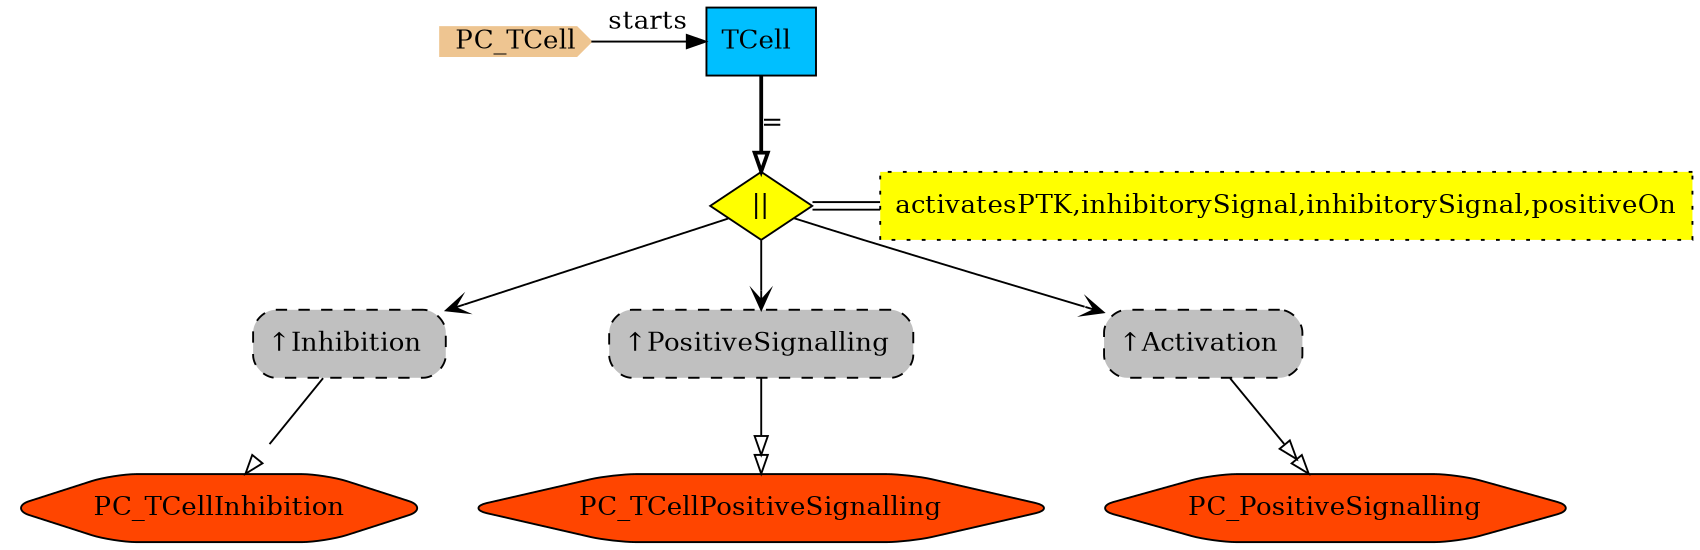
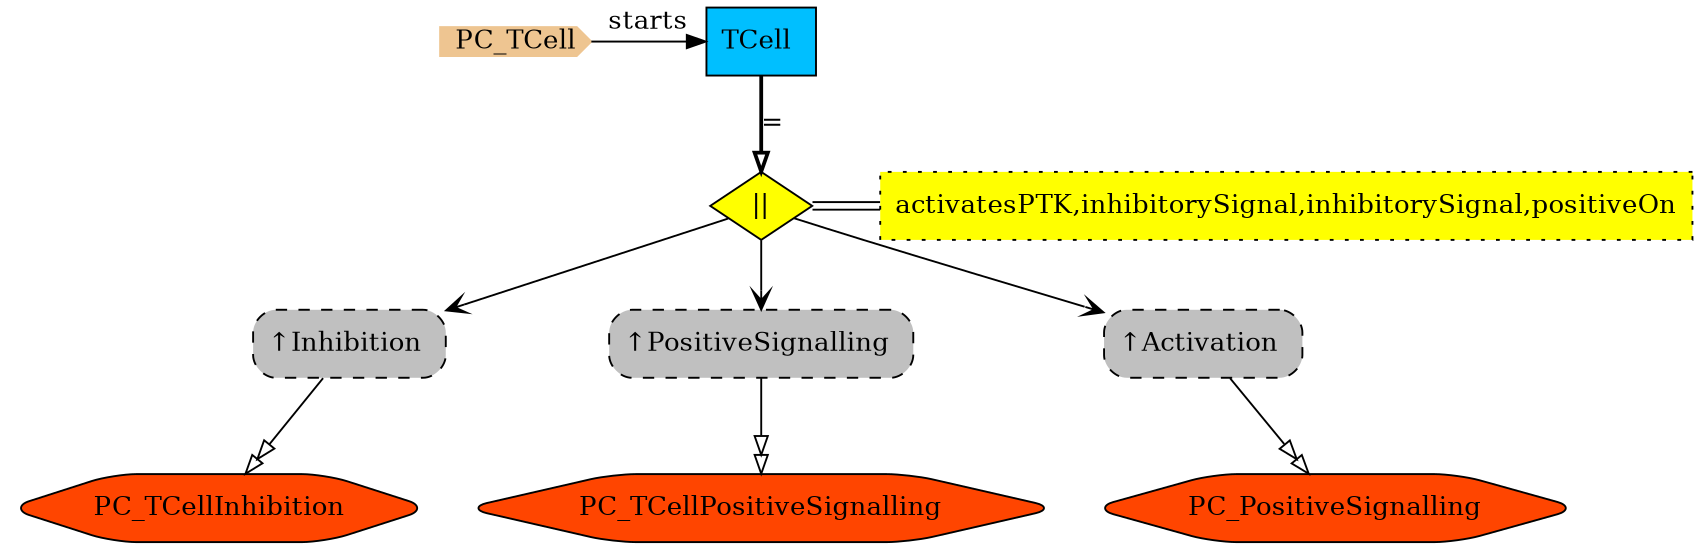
edge "↑Inhibition" -> "PC_TCellInhibition": arrowhead normal -> normalnormal
